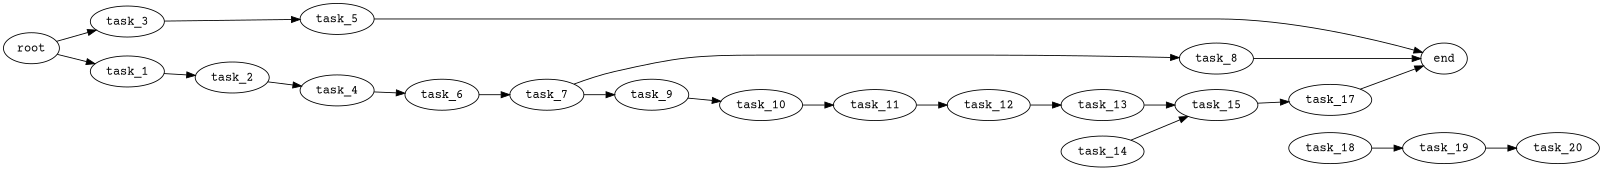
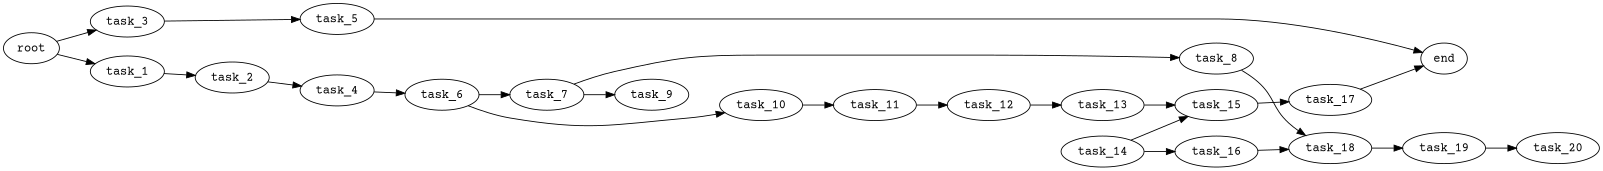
edge "task_8" -> "end": now "task_8" -> "task_18"
edge "task_9" -> "task_10": now "task_6" -> "task_10"
node "task_16": added
